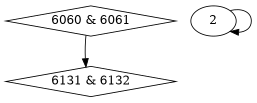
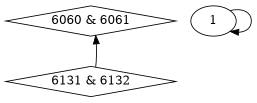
node "2": label "2" -> "1"
edge "6060 & 6061" -> "6131 & 6132": reversed
